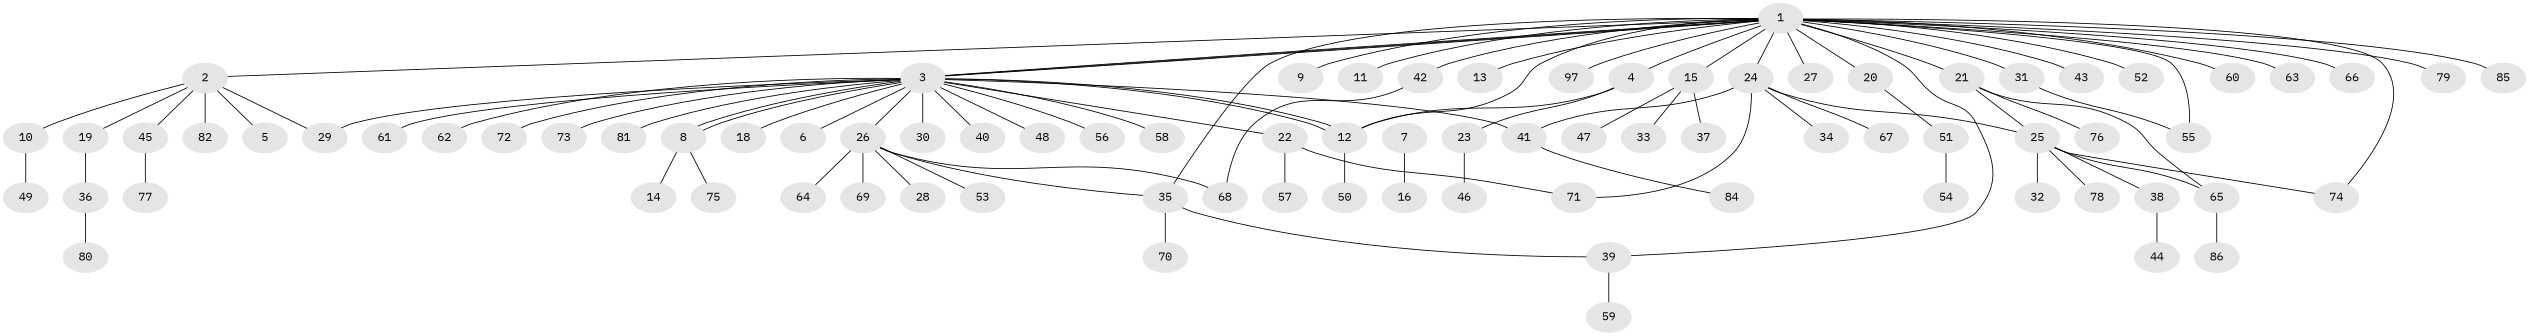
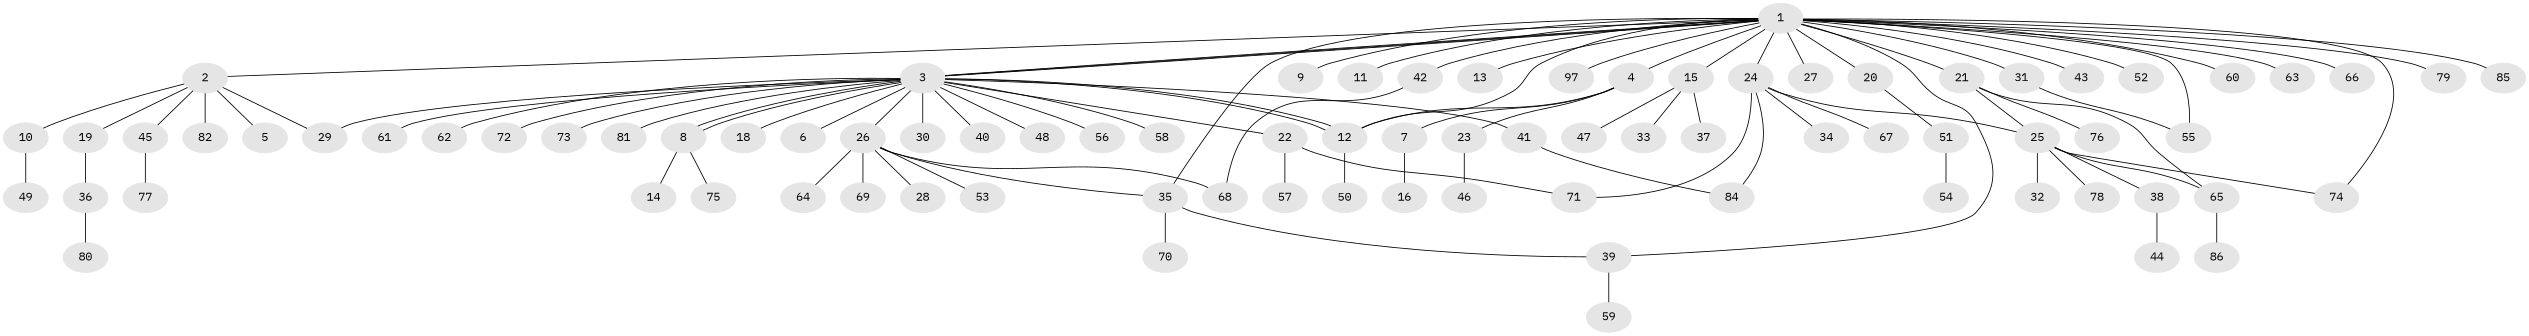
edge "24" -- "41": now "24" -- "84"
edge "4" -- "7": added
